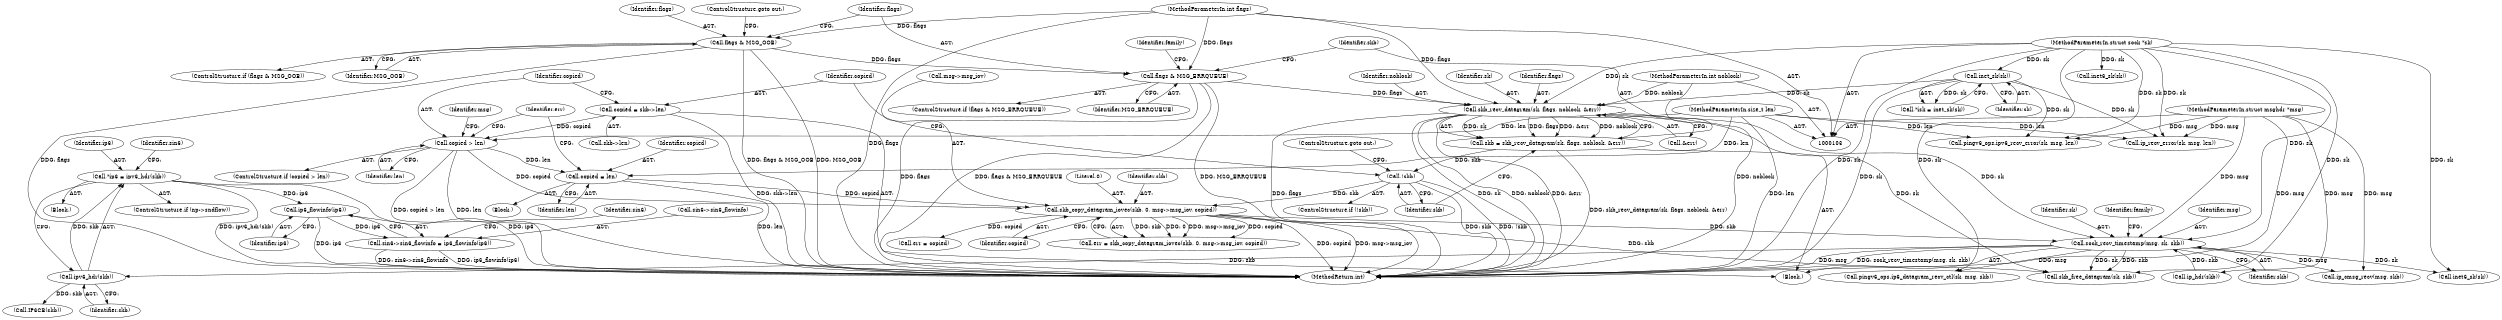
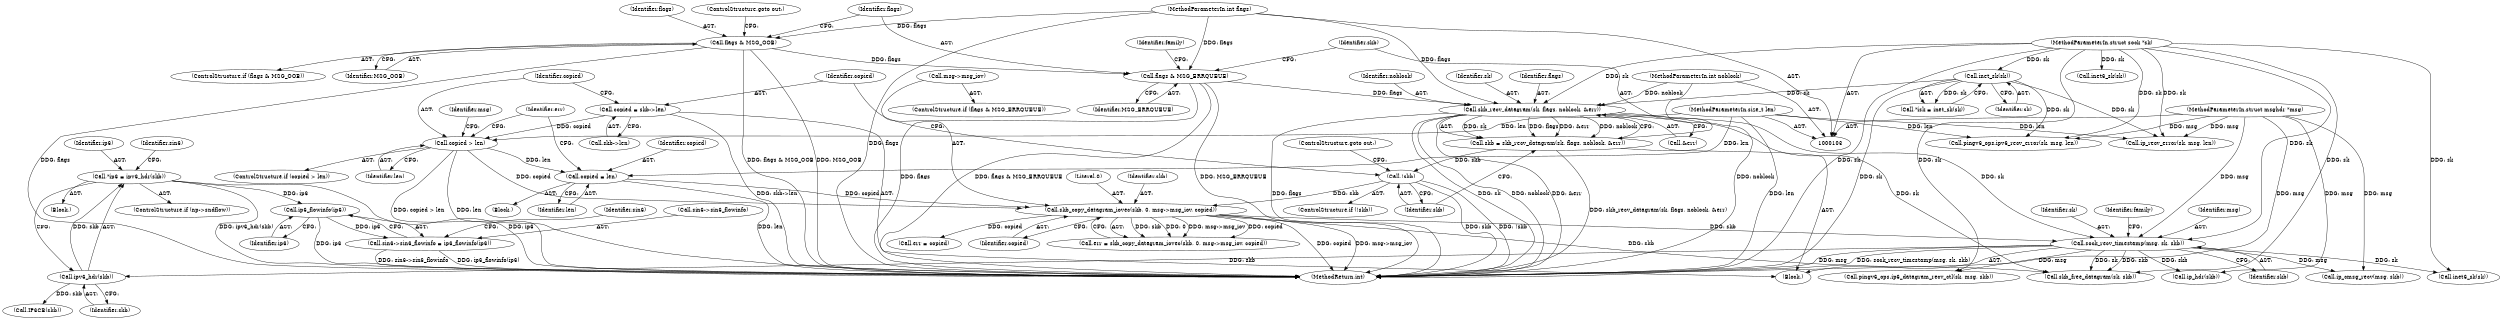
edge "(Call,flags & MSG_ERRQUEUE)" -> "(ControlStructure,if (flags & MSG_ERRQUEUE))": now "(Call,msg->msg_iov)" -> "(ControlStructure,if (flags & MSG_ERRQUEUE))"
edge "(Call,copied = skb->len)" -> "(Call,skb->len)": added, label "CFG:"
edge "(Call,ip_hdr(skb))" -> "(Call,sock_recv_timestamp(msg, sk, skb))": reversed
